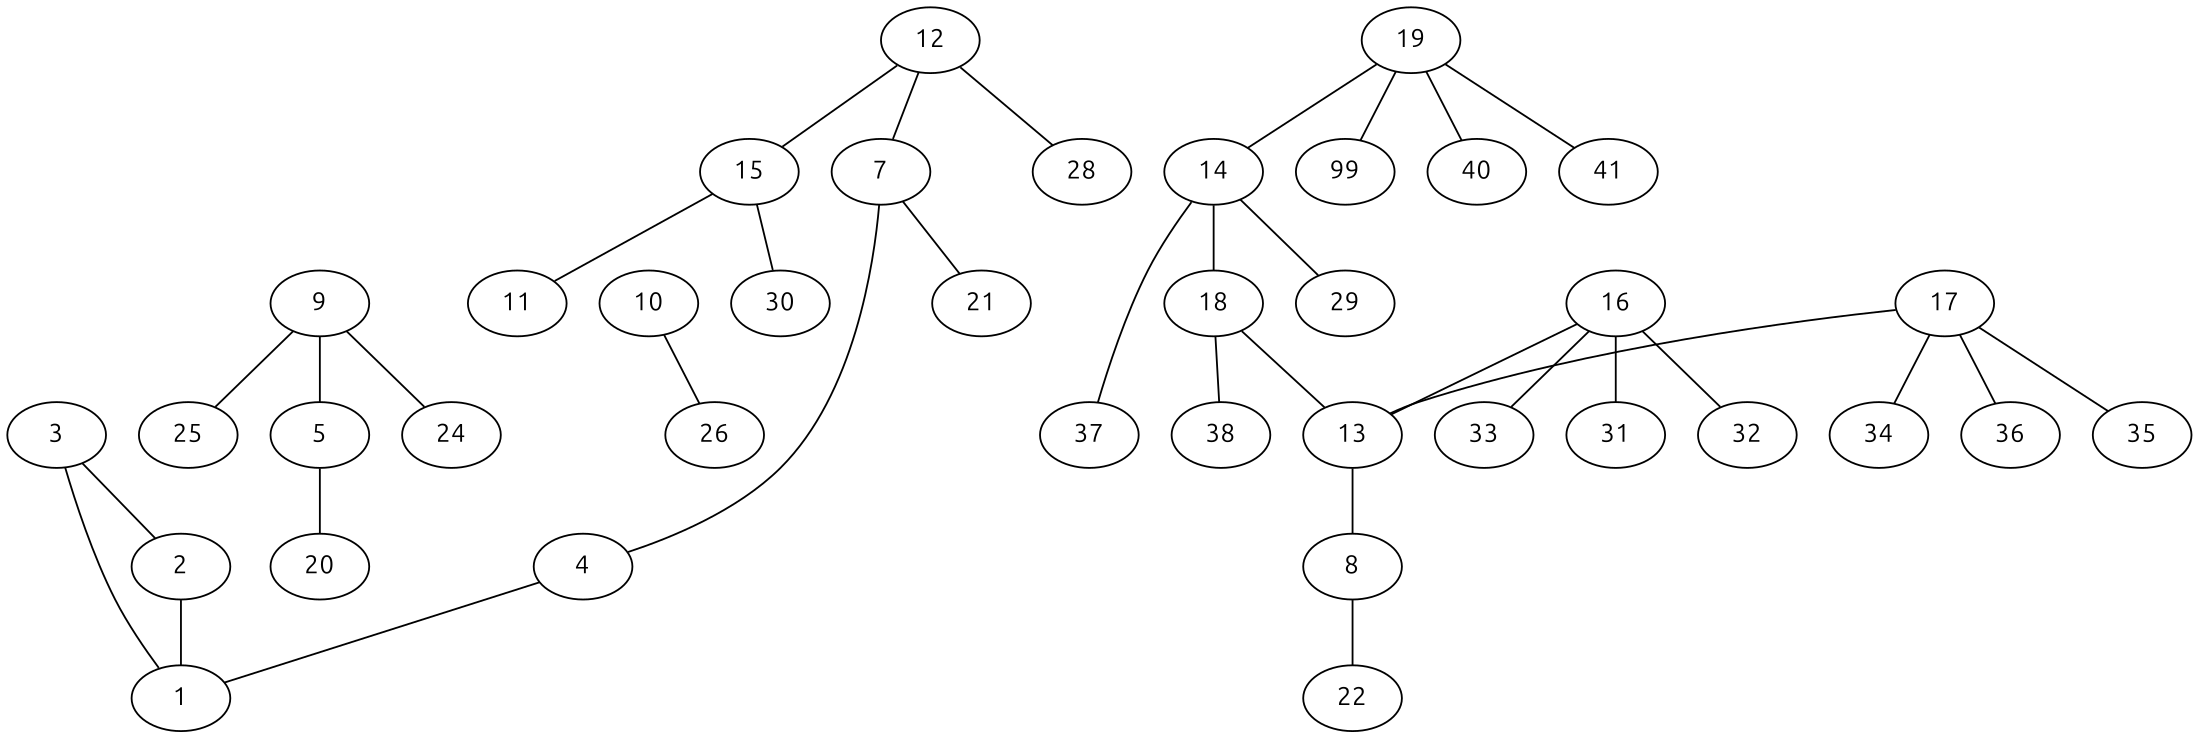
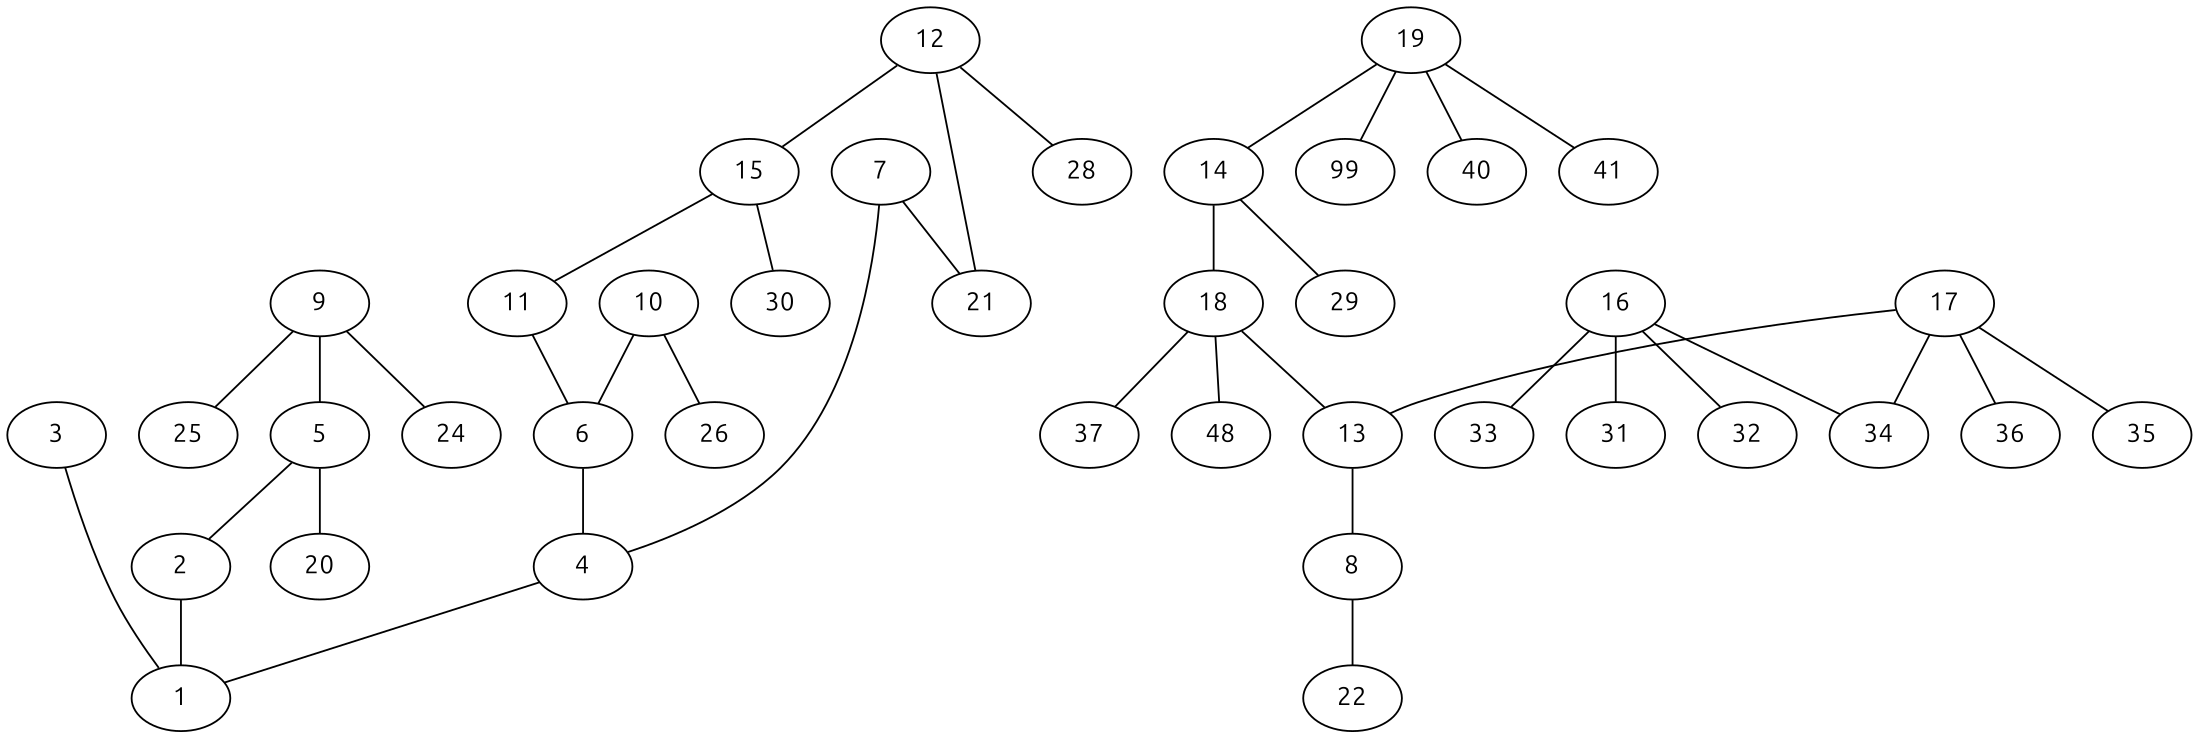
edge "12" -- "7": now "12" -- "21"
edge "14" -- "37": now "18" -- "37"
edge "16" -- "13": now "16" -- "34"
node "6": added
node "38": label "38" -> "48"
edge "3" -- "2": now "5" -- "2"
